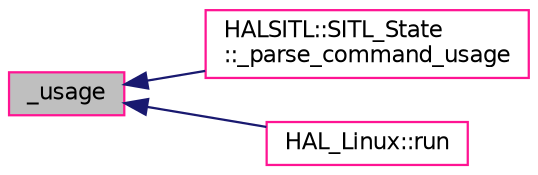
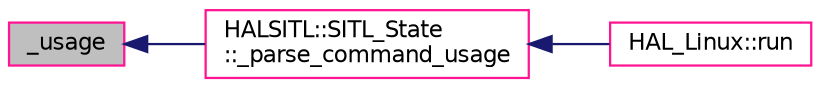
edge "HAL_Linux::run" -> "_usage": now "HAL_Linux::run" -> "HALSITL::SITL_State ::_parse_command_usage"
